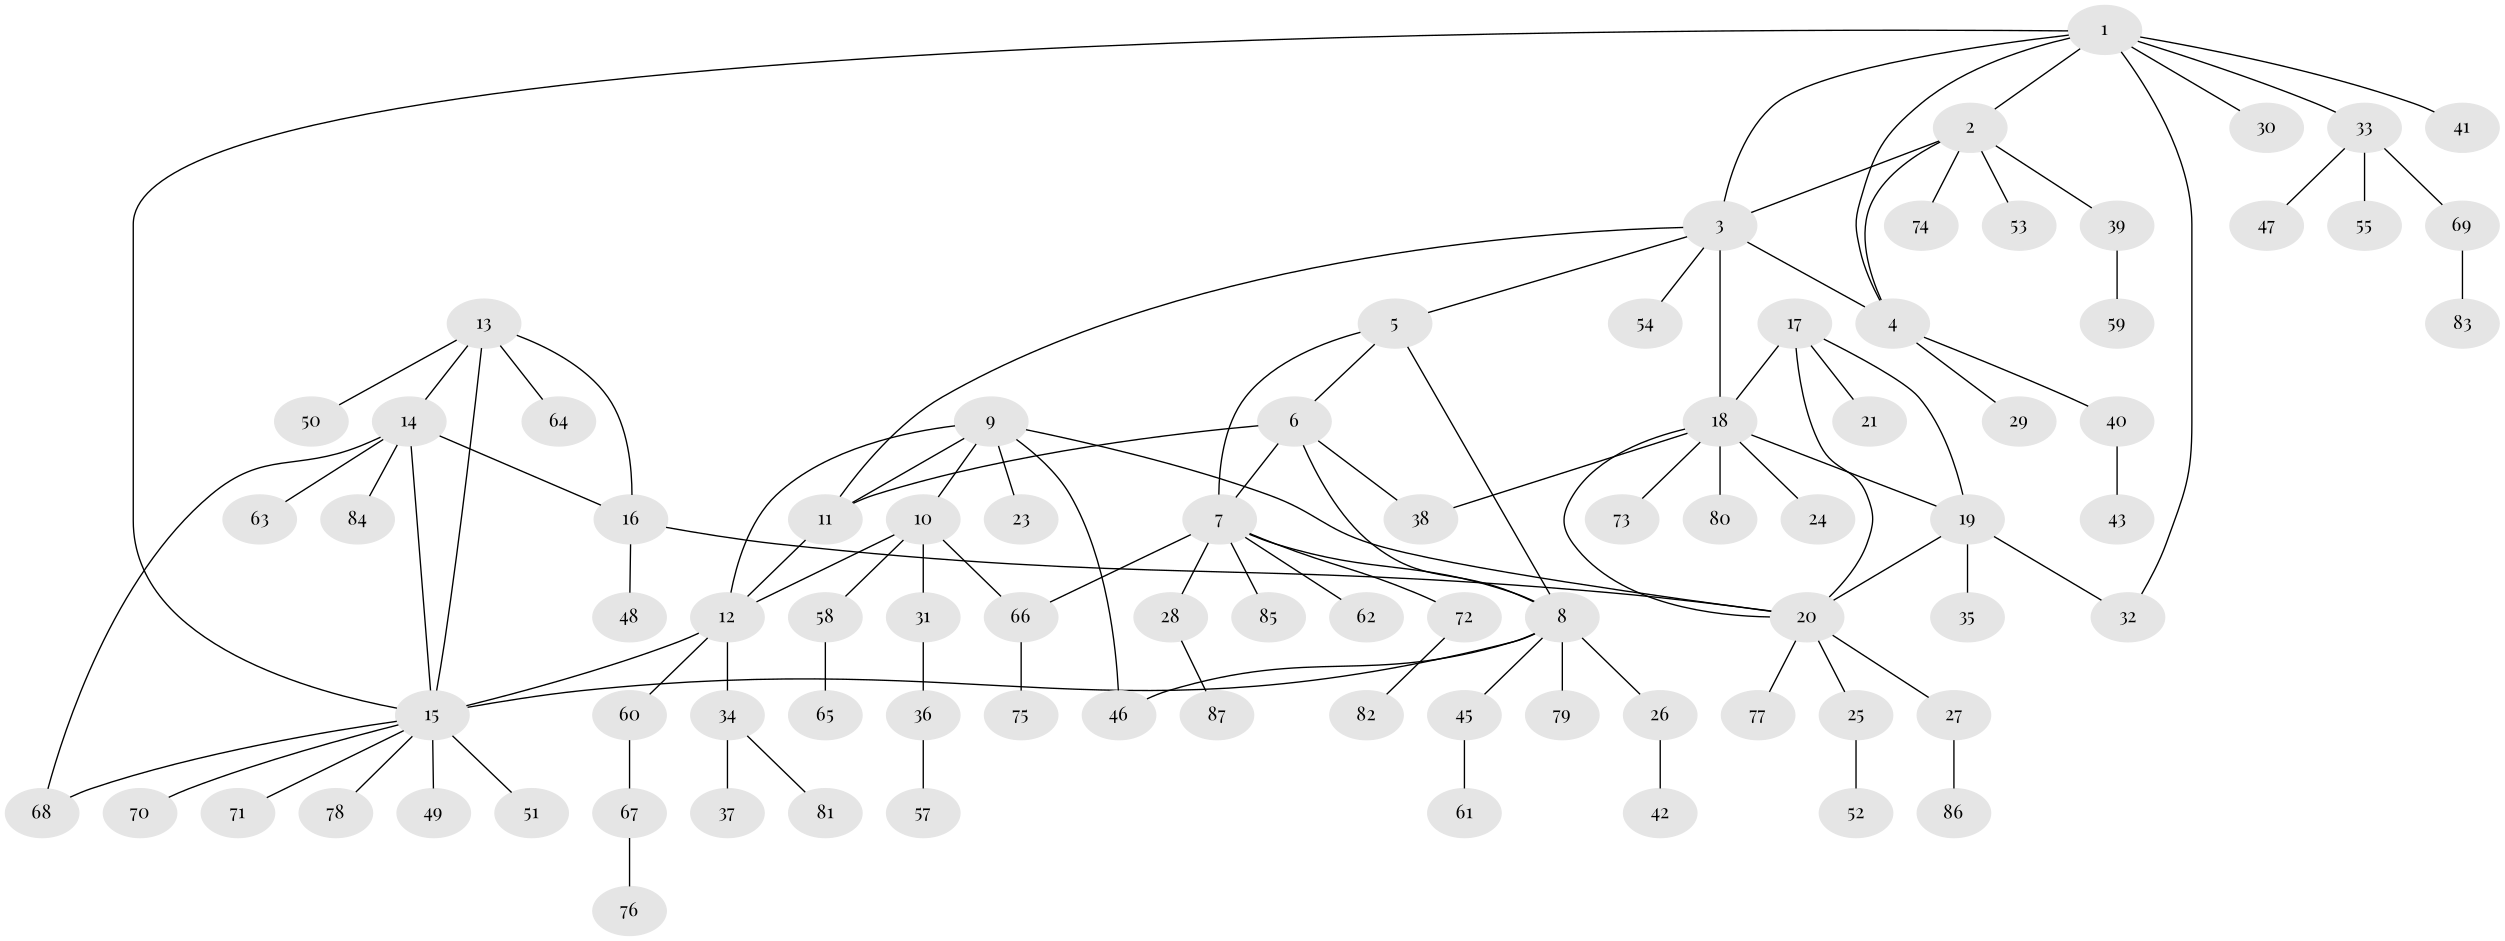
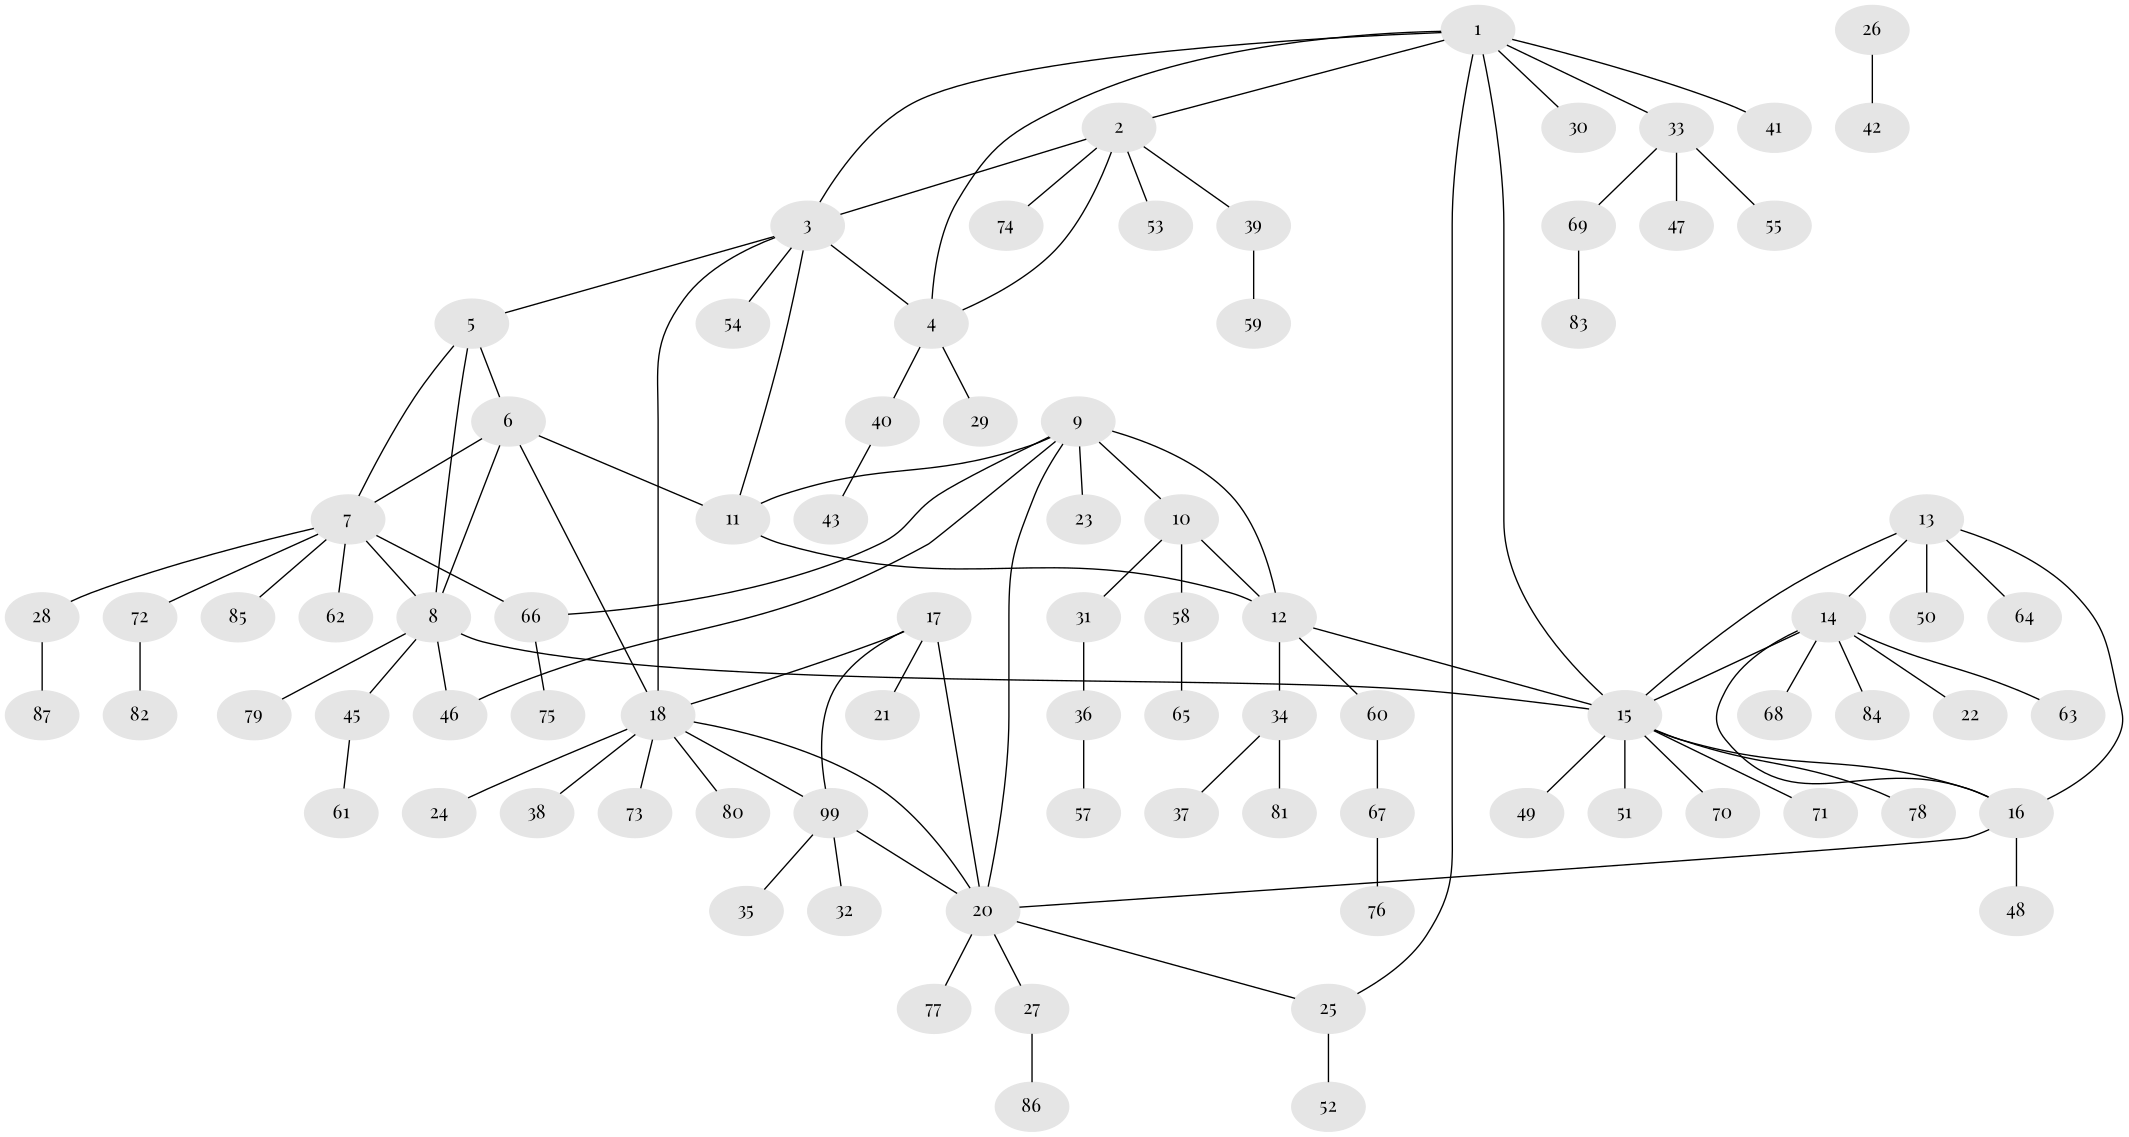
edge "1" -- "32": now "1" -- "25"
edge "6" -- "38": now "6" -- "18"
node "19": label "19" -> "99"
edge "10" -- "66": now "9" -- "66"
edge "8" -- "26": removed
node "22": added
edge "15" -- "68": now "15" -- "16"
